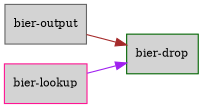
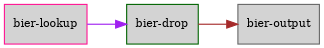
edge "bier-output" -> "bier-drop": reversed
